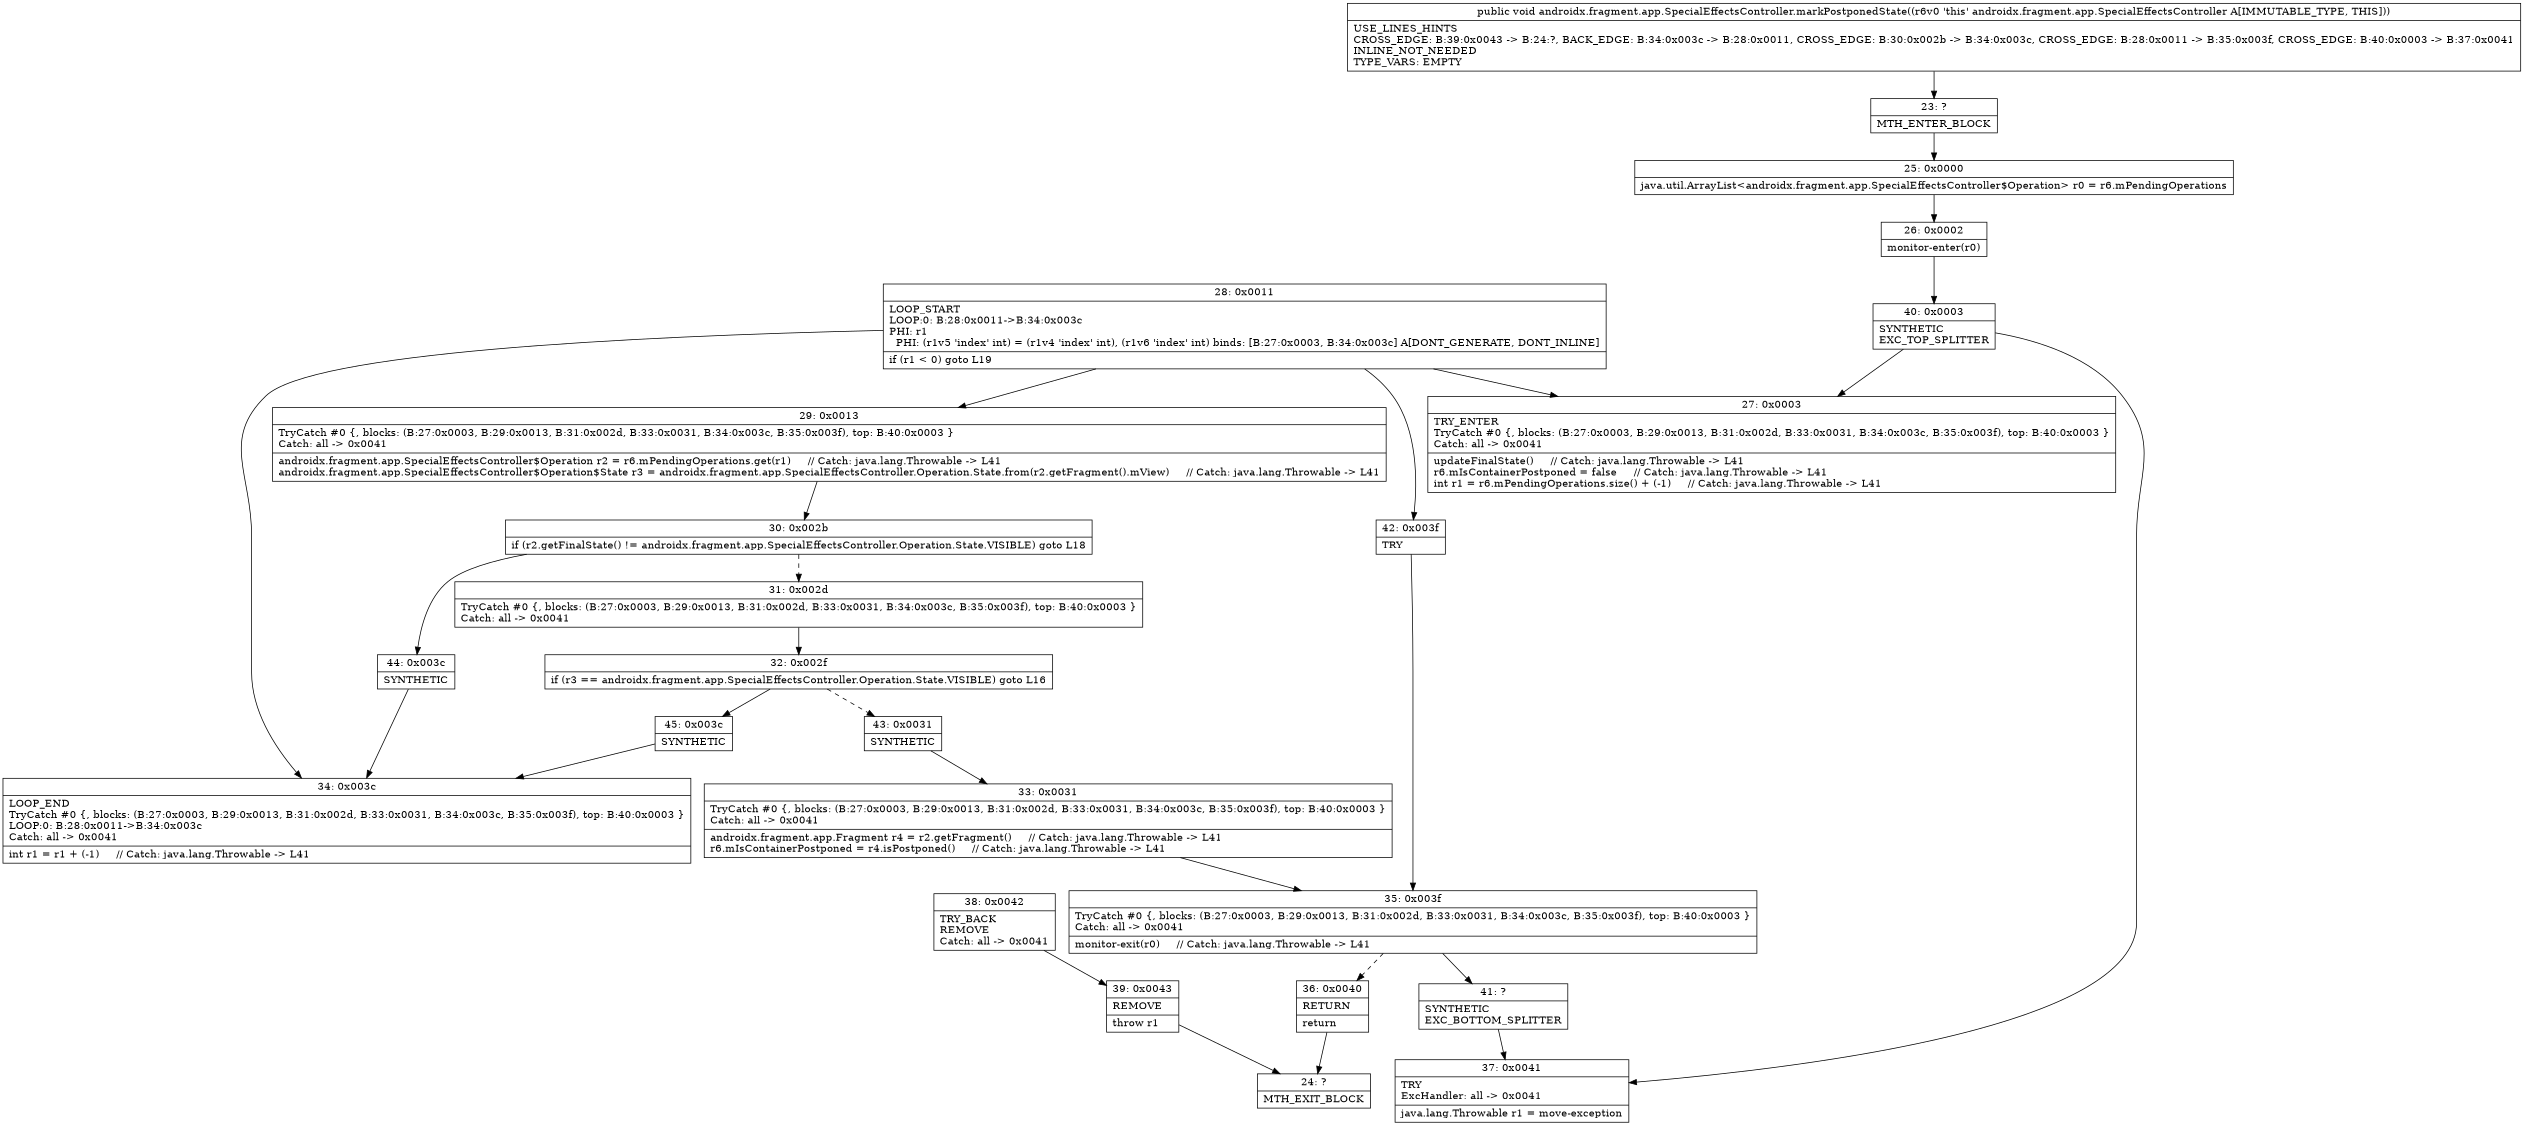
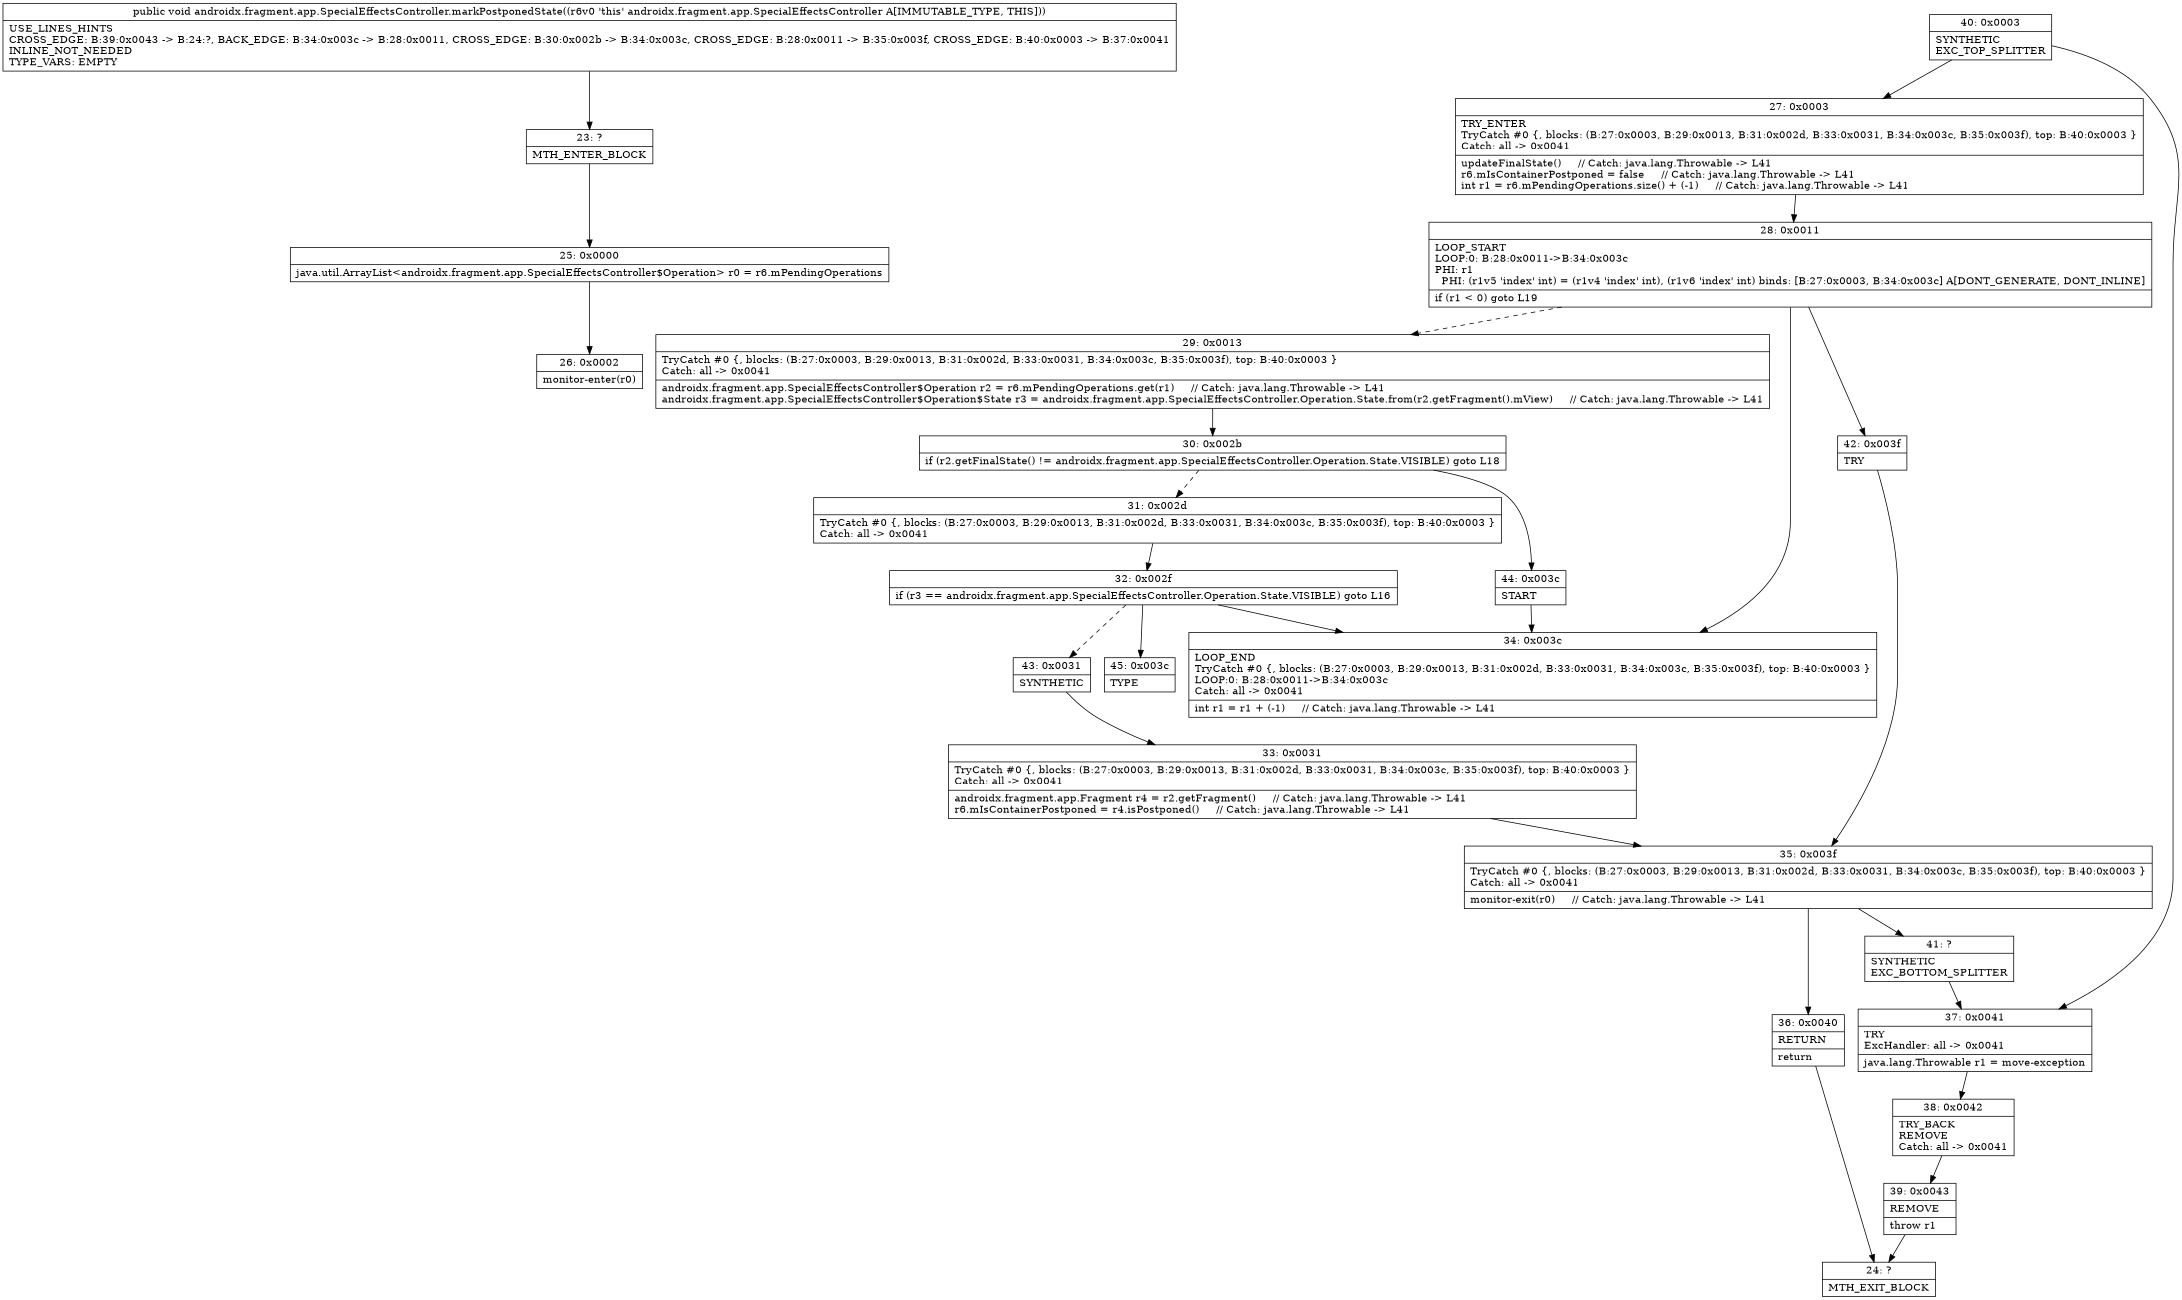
edge "26: 0x0002" -> "40: 0x0003": removed
edge "28: 0x0011" -> "27: 0x0003": reversed
edge "28: 0x0011" -> "29: 0x0013": style solid -> dashed
node "44: 0x003c": text "SYNTHETIC" -> "START"
node "45: 0x003c": text "SYNTHETIC" -> "TYPE"
edge "45: 0x003c" -> "34: 0x003c": now "32: 0x002f" -> "34: 0x003c"
edge "35: 0x003f" -> "36: 0x0040": style dashed -> solid
edge "37: 0x0041" -> "38: 0x0042": added
